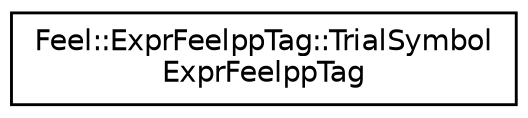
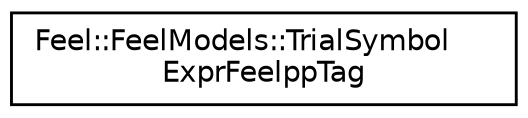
node "Feel::ExprFeelppTag::TrialSymbol ExprFeelppTag": label "Feel::ExprFeelppTag::TrialSymbol ExprFeelppTag" -> "Feel::FeelModels::TrialSymbol ExprFeelppTag"
